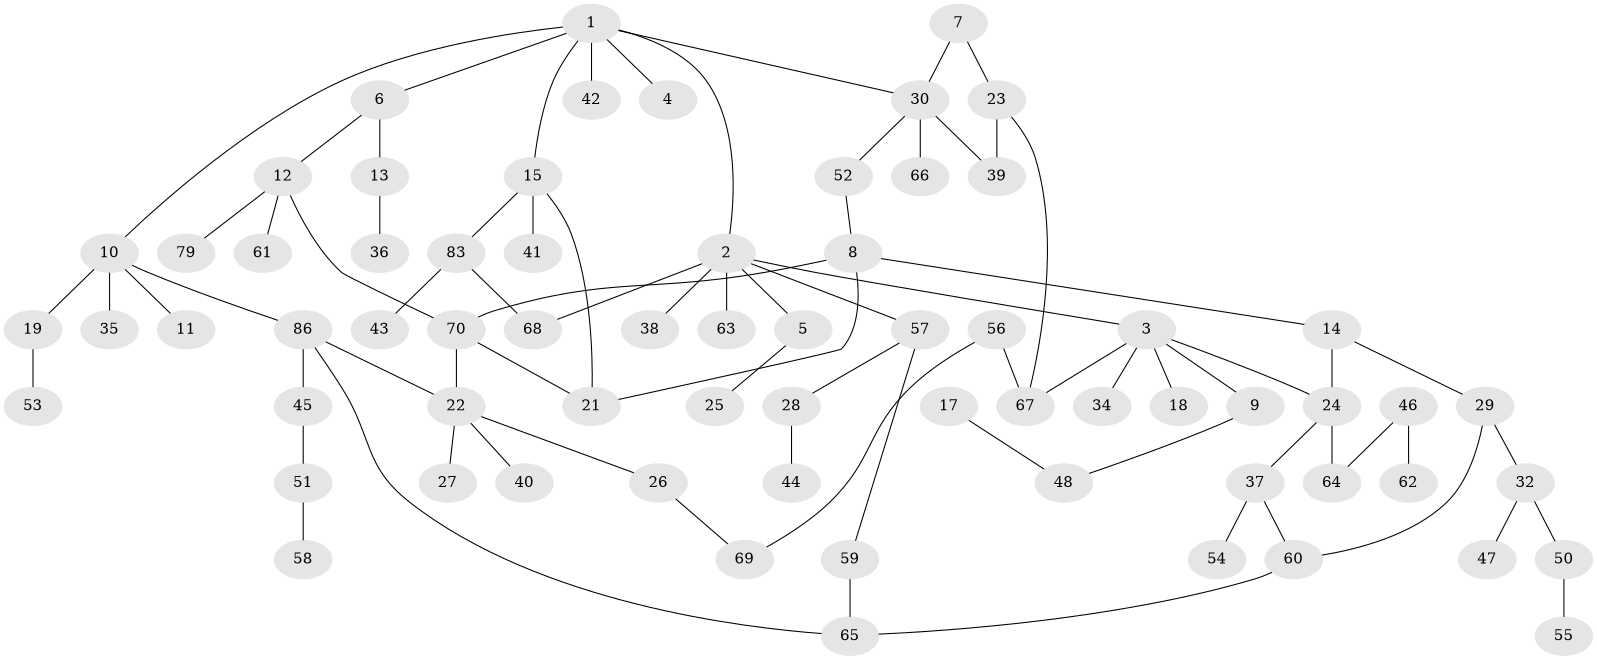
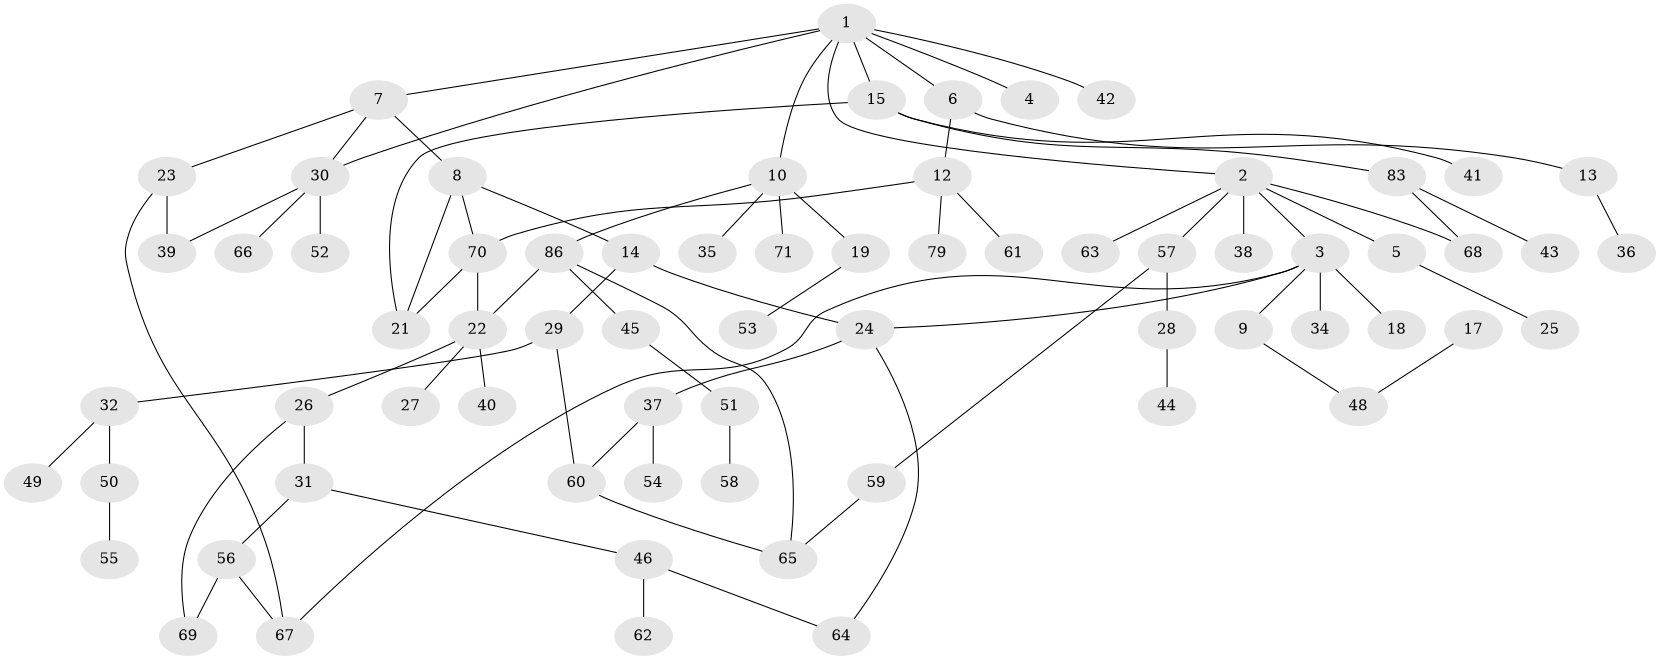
edge "1" -- "7": added
edge "52" -- "8": now "7" -- "8"
node "11": label "11" -> "71"
node "31": added
node "47": label "47" -> "49"
